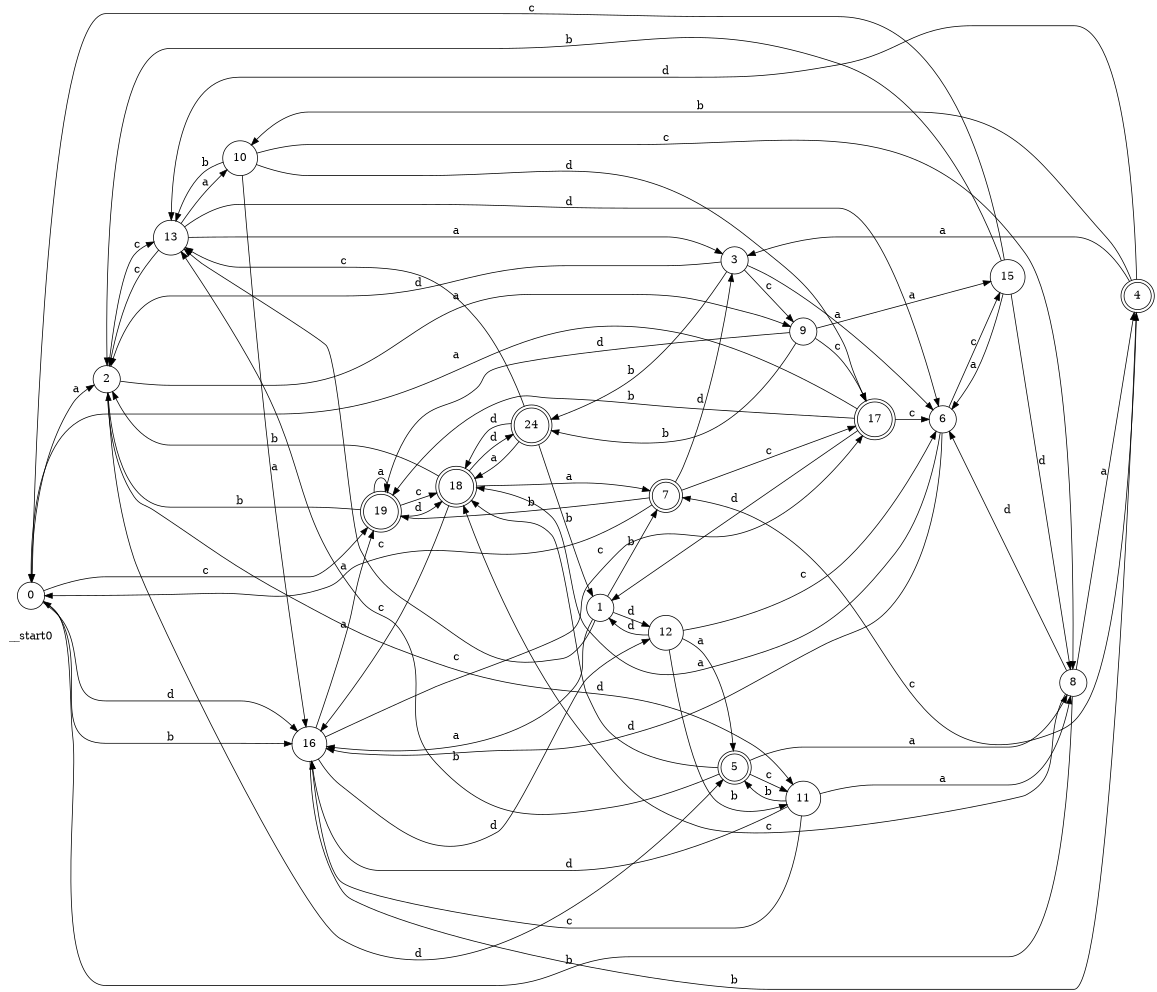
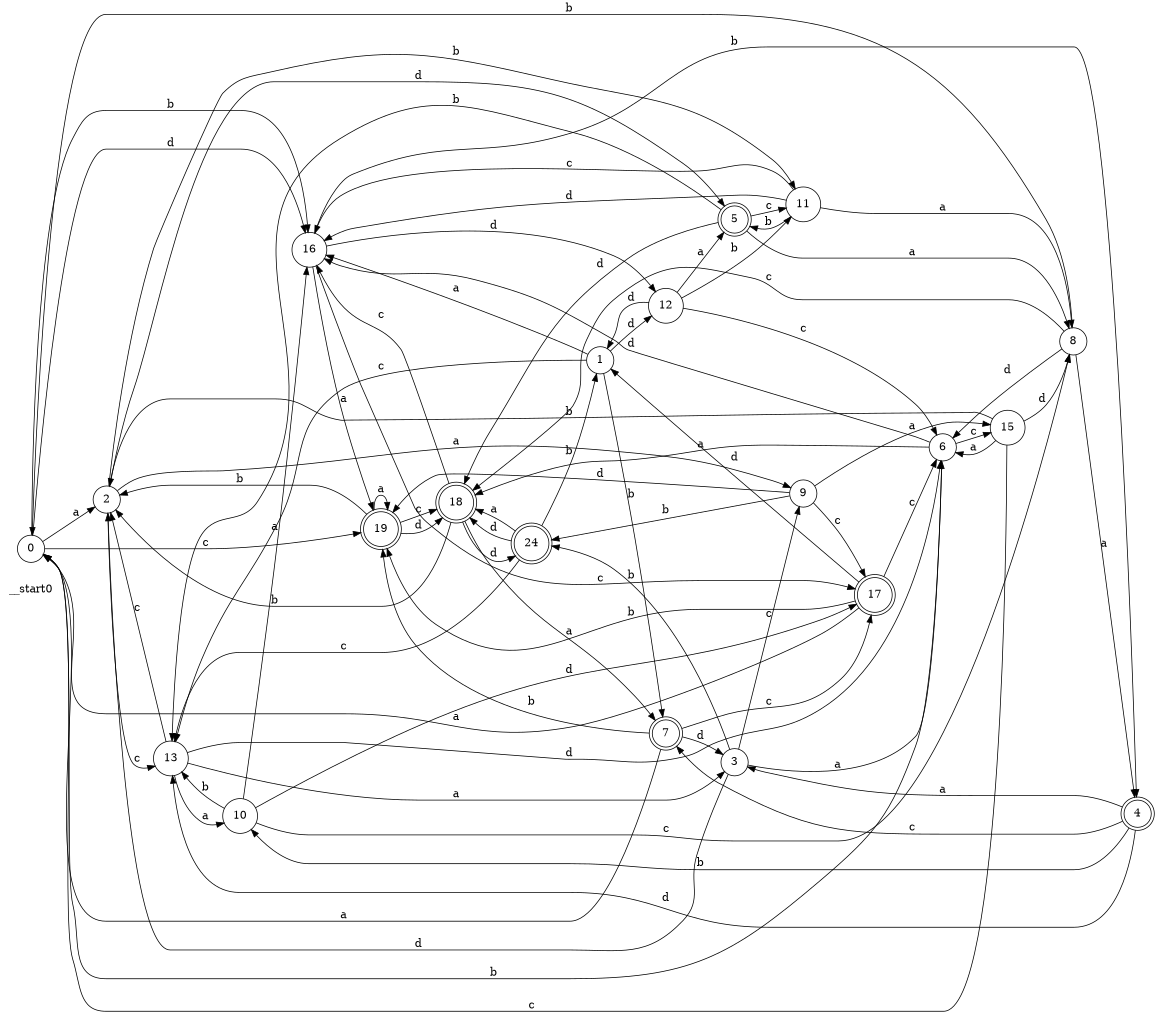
edge "2" -> "11": label "c" -> "b"
edge "6" -> "0": added, label "b"
